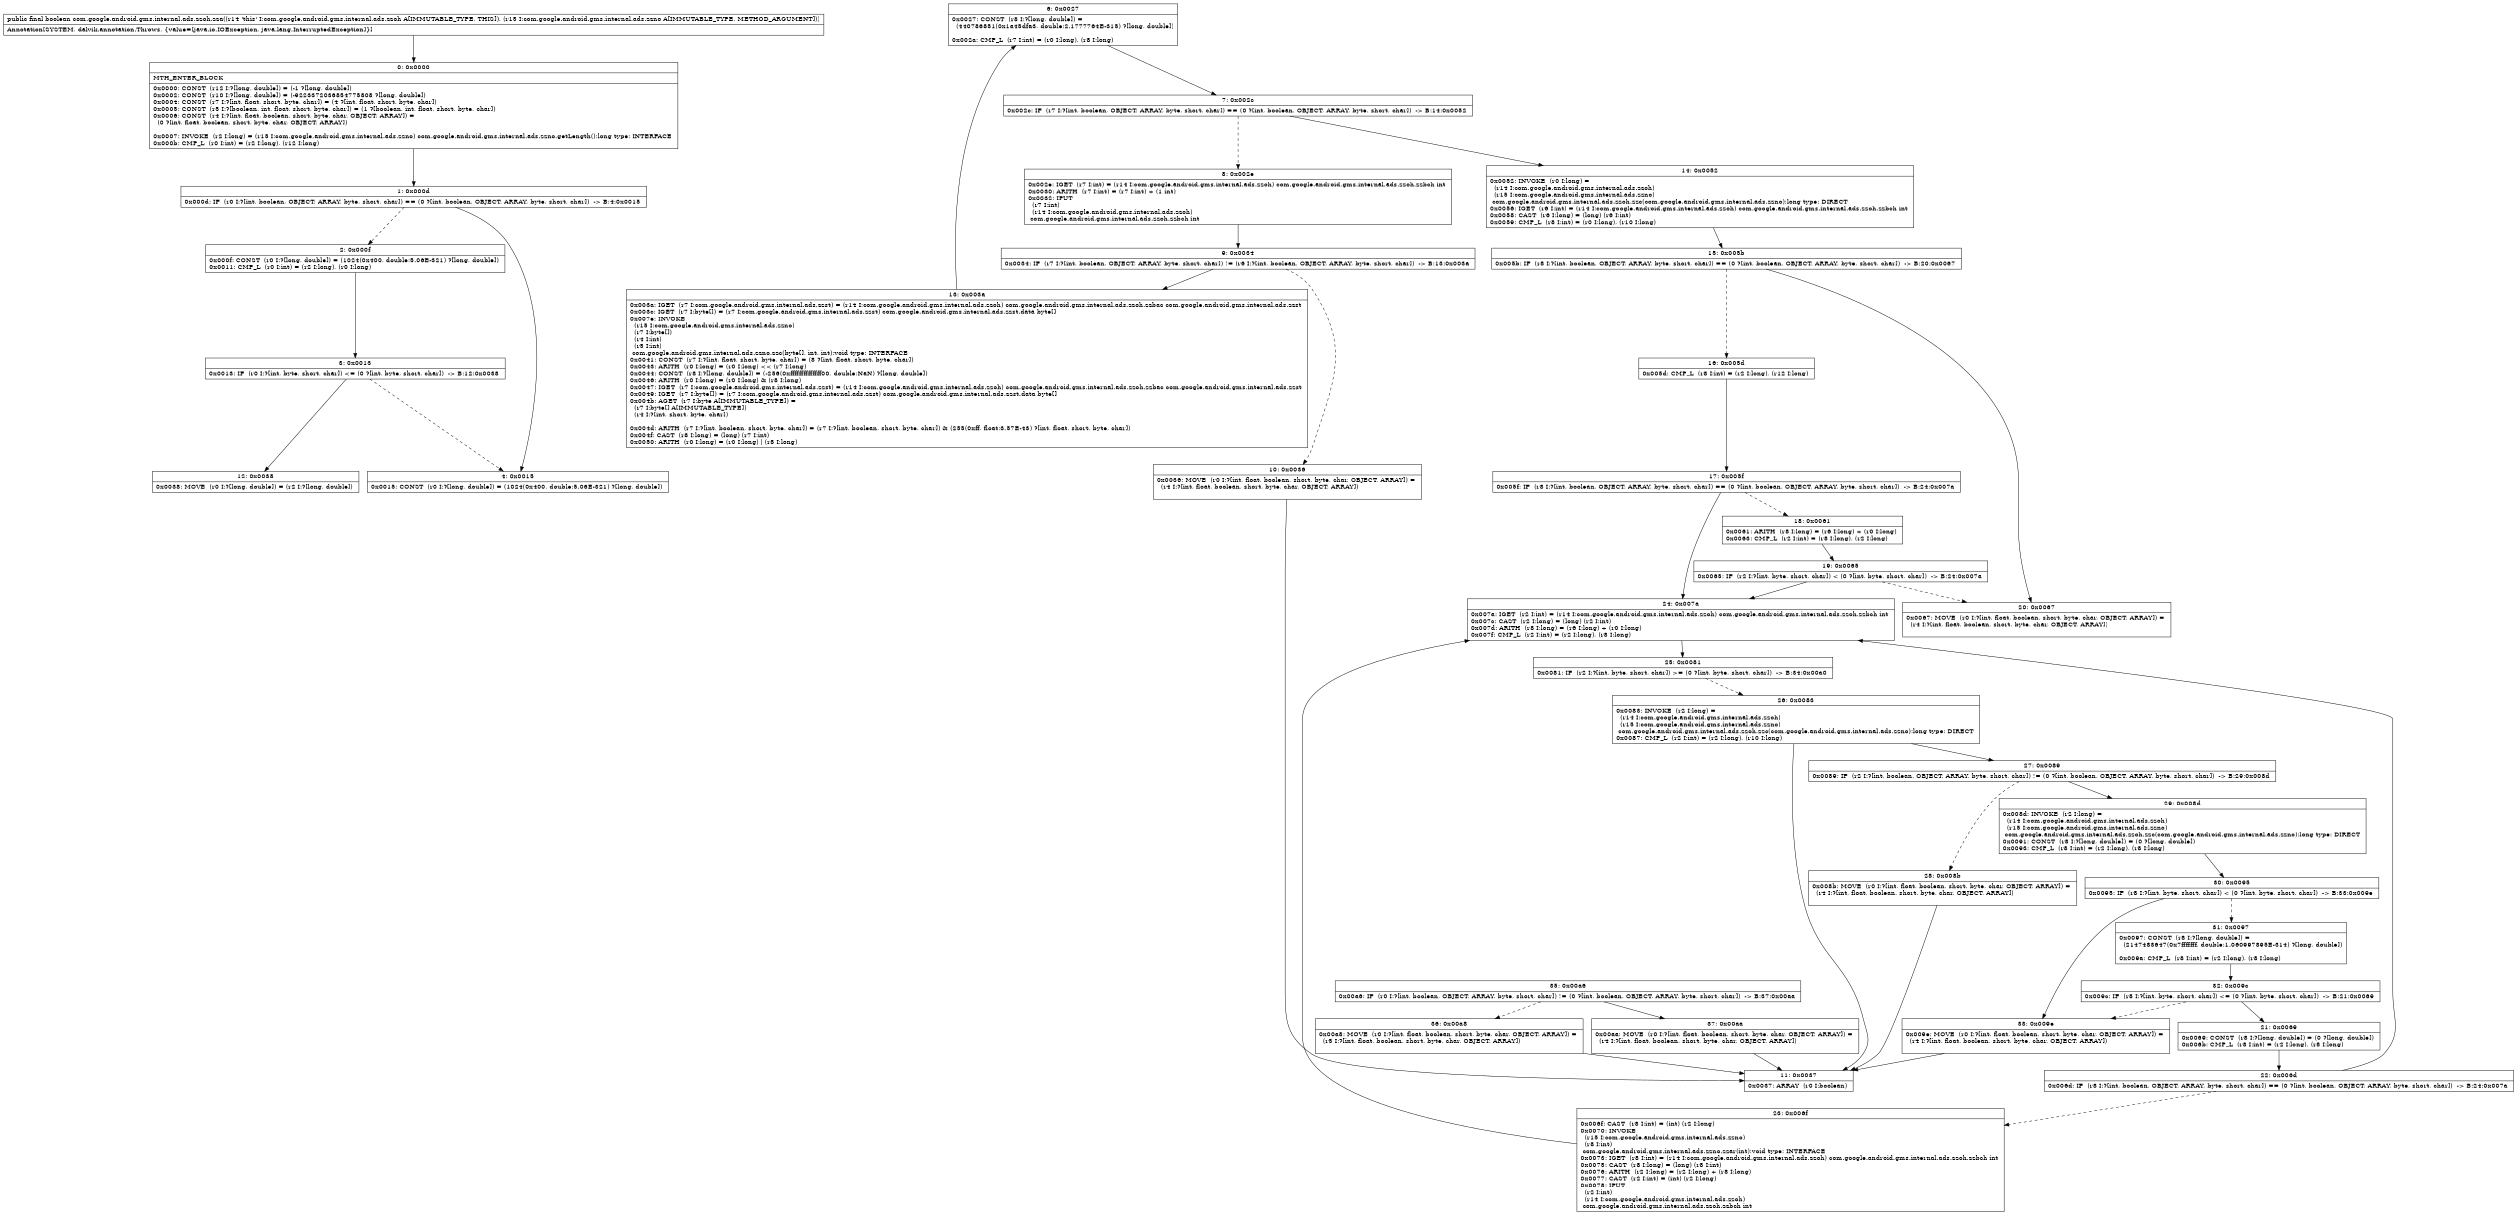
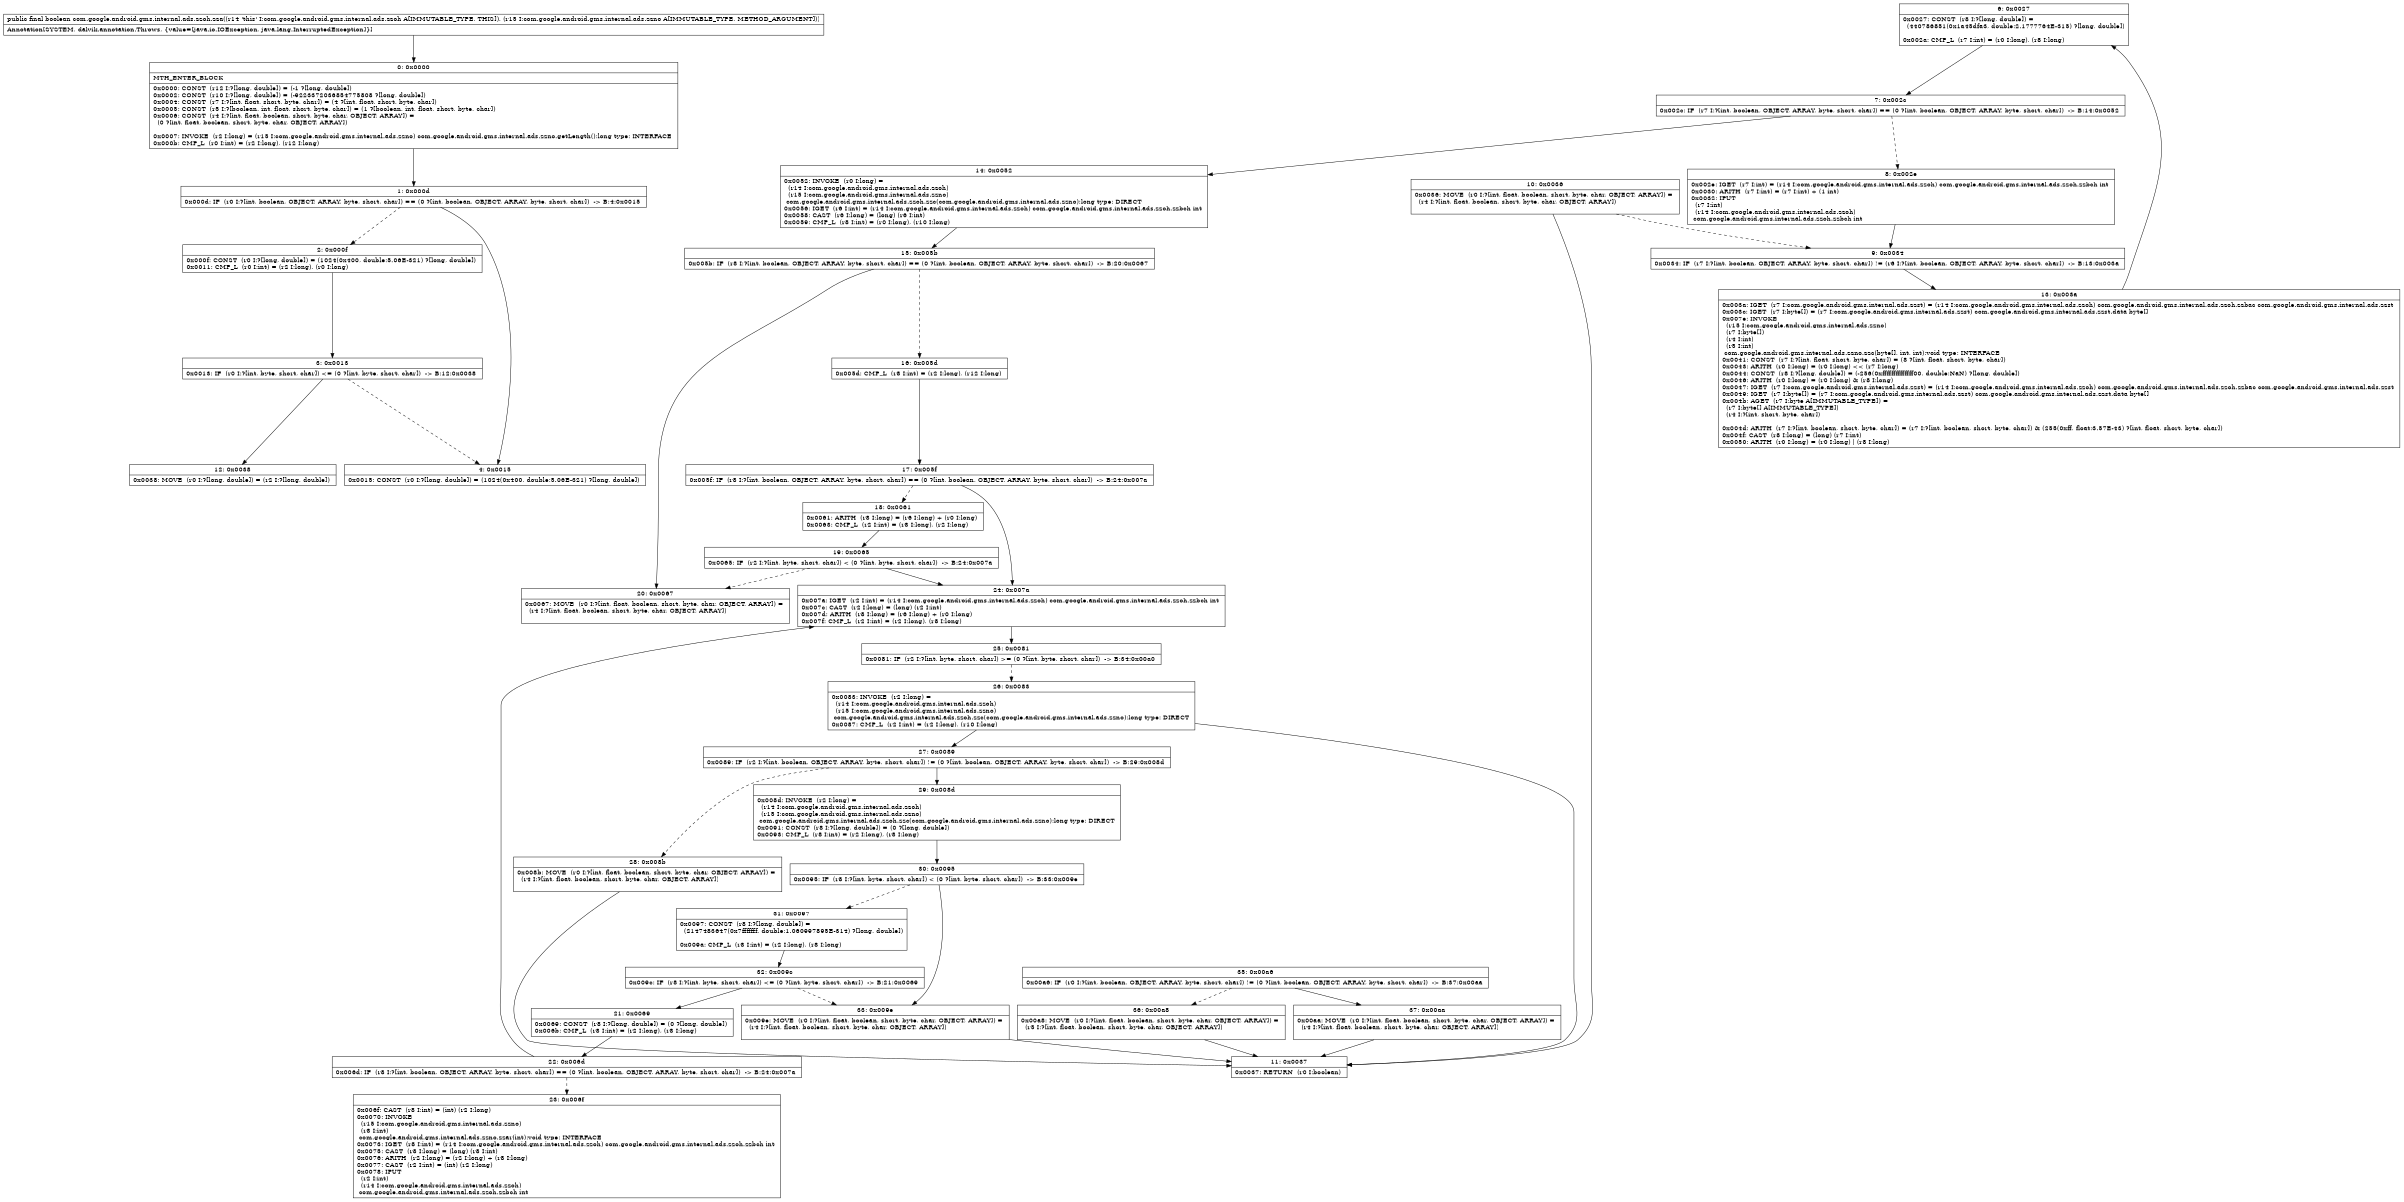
edge "9: 0x0034" -> "10: 0x0036": reversed
edge "23: 0x006f" -> "24: 0x007a": removed
node "11: 0x0037": text "0x0037: ARRAY  (r0 I:boolean)" -> "0x0037: RETURN  (r0 I:boolean)"
